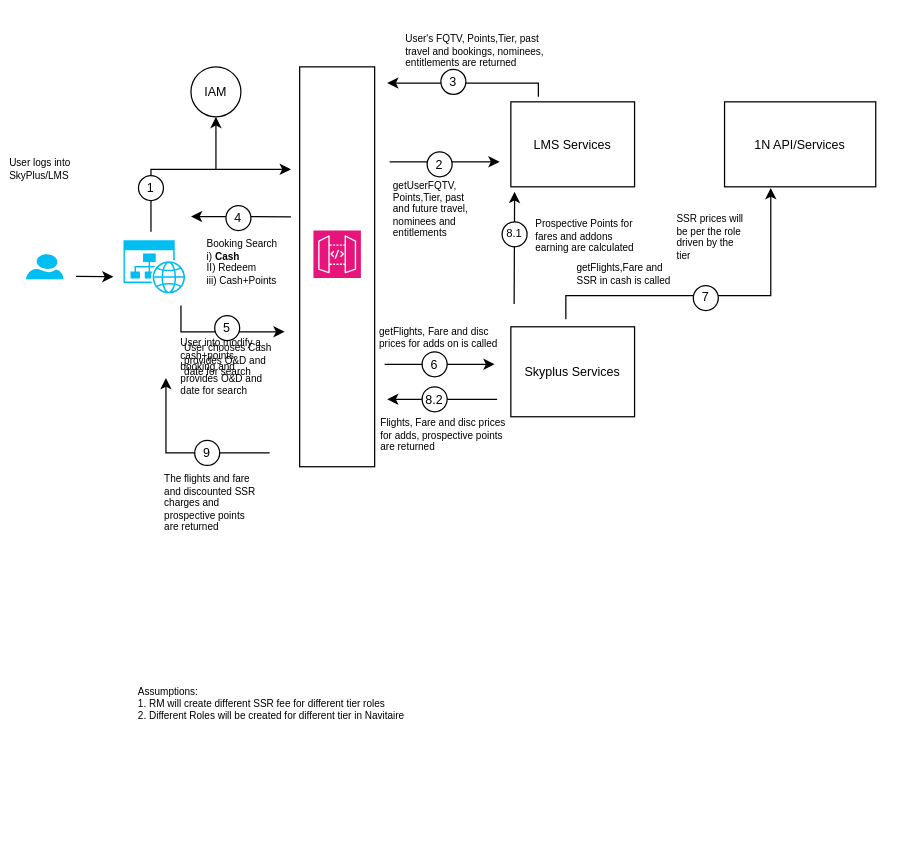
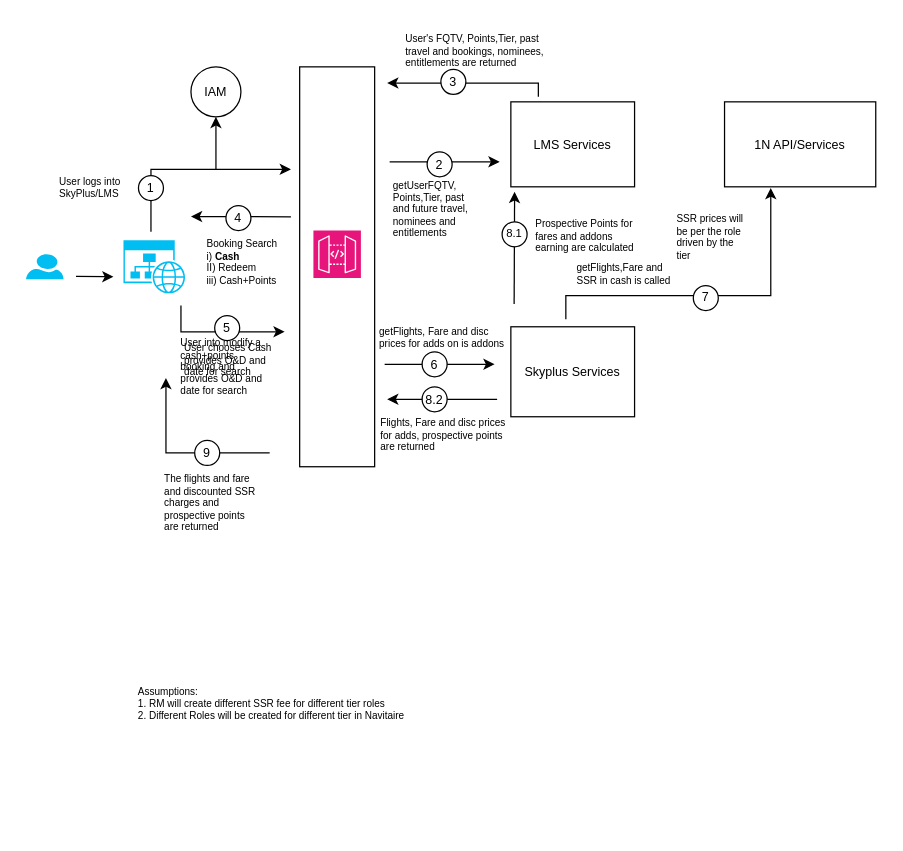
node "User logs into SkyPlus/LMS": moved (43, 173) -> (93, 192)
node "getFlights, Fare and disc prices for adds on is called": label "getFlights, Fare and disc prices for adds on is called" -> "getFlights, Fare and disc prices for adds on is addons"
